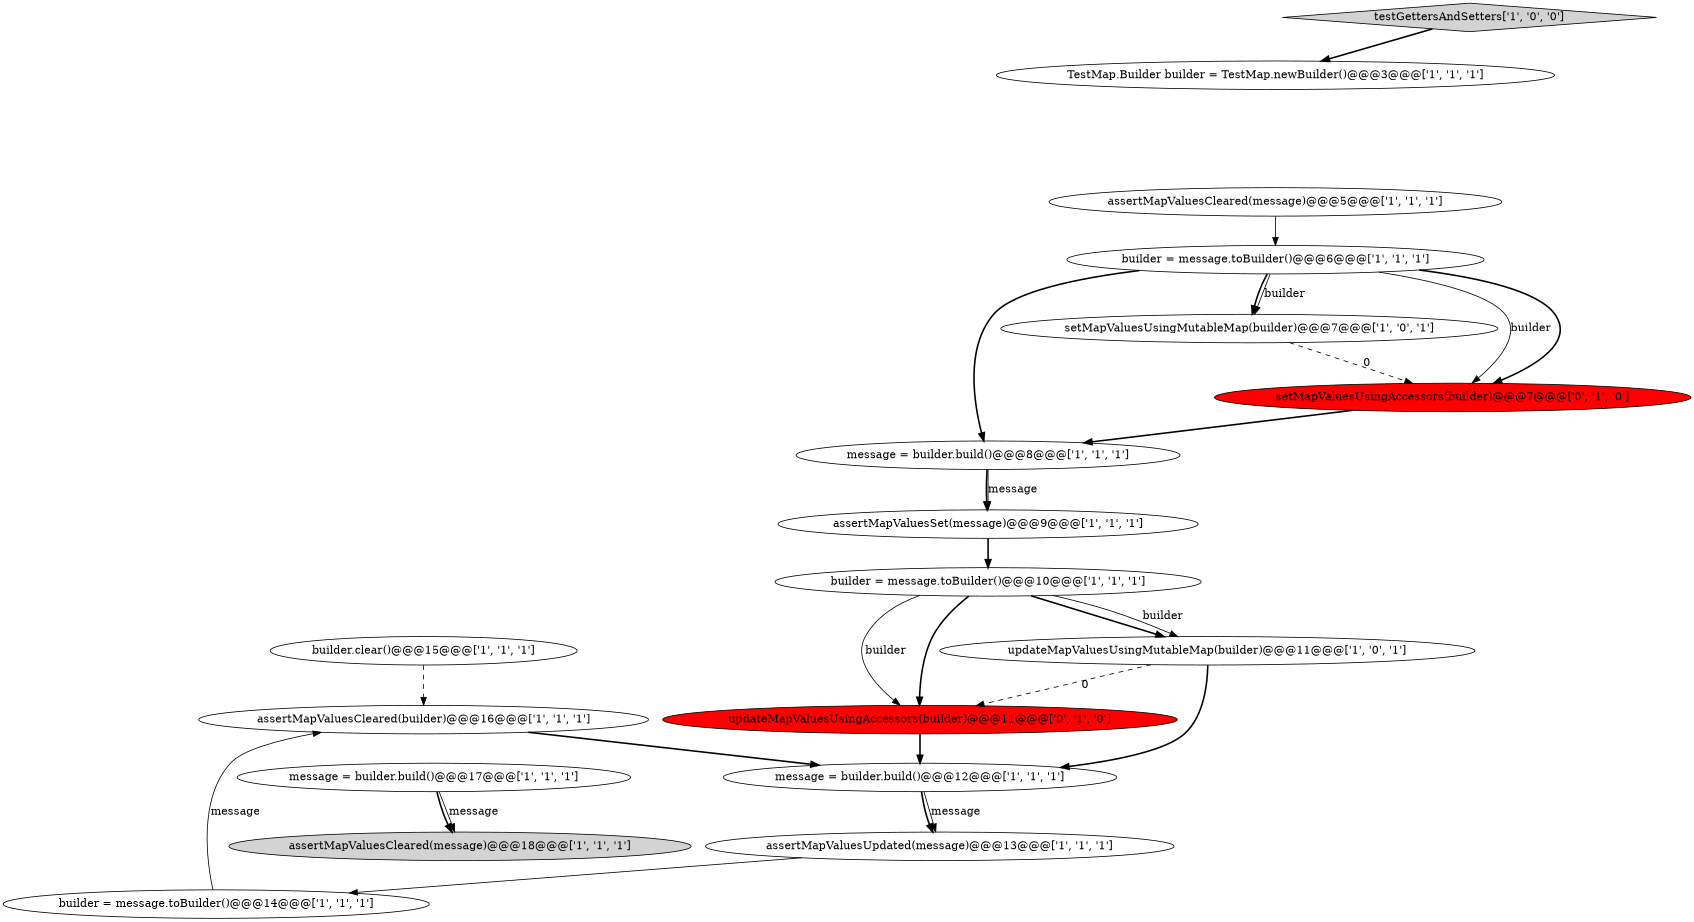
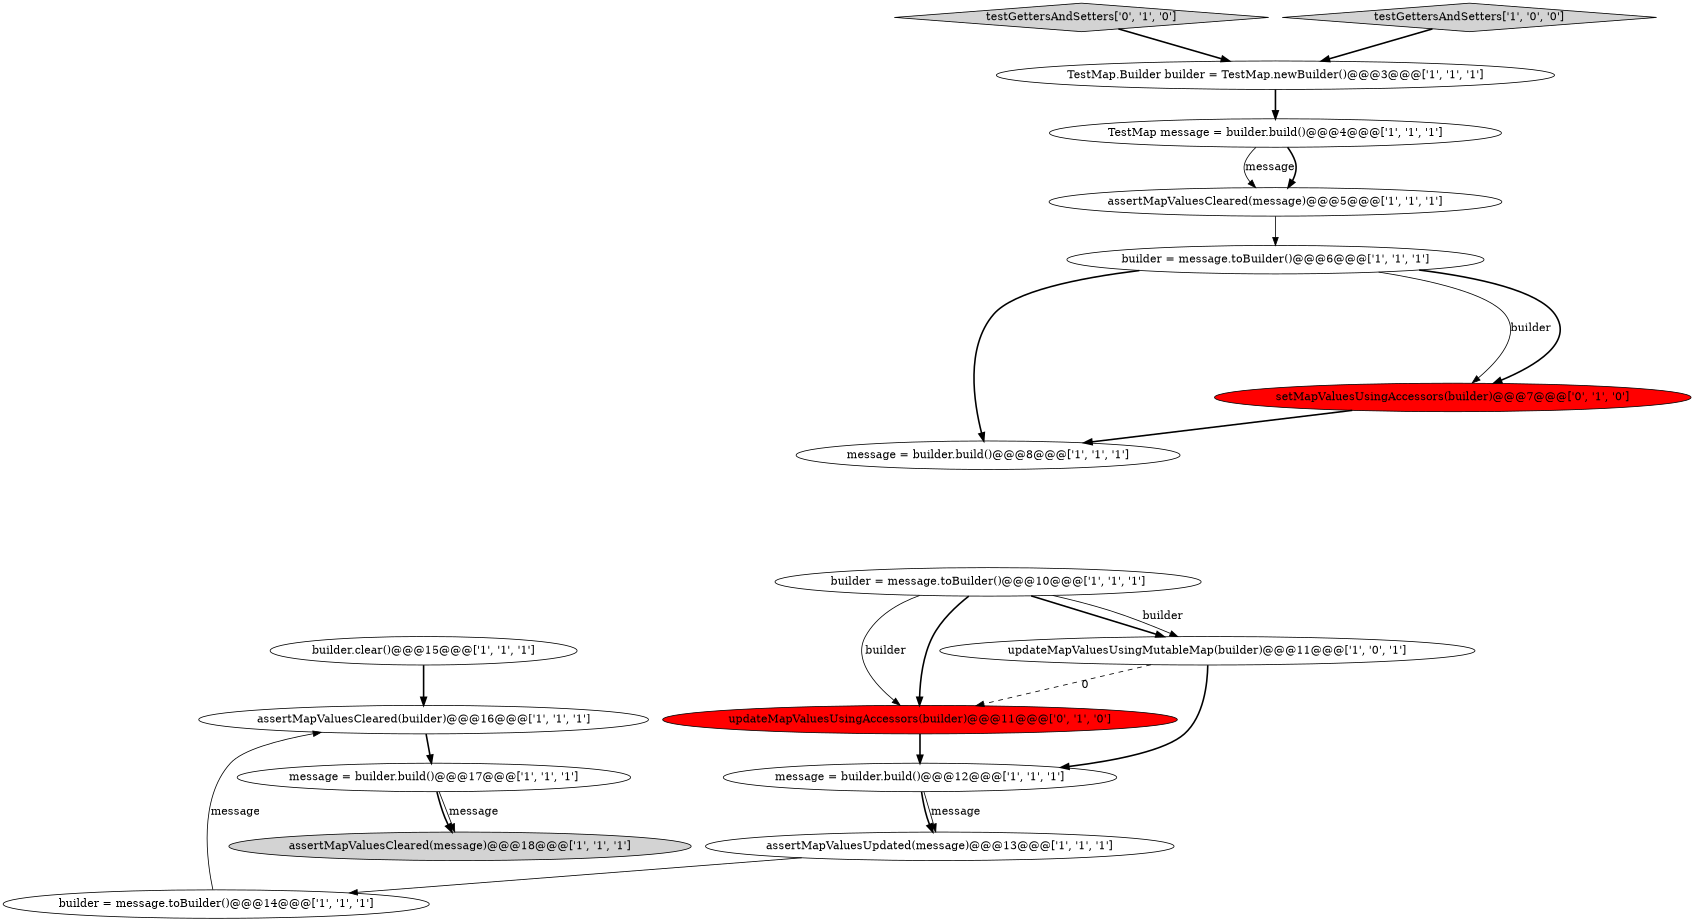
node "testGettersAndSetters['0', '1', '0']": added
node "TestMap message = builder.build()@@@4@@@['1', '1', '1']": added
node "setMapValuesUsingMutableMap(builder)@@@7@@@['1', '0', '1']": removed
node "assertMapValuesSet(message)@@@9@@@['1', '1', '1']": removed
edge "builder.clear()@@@15@@@['1', '1', '1']" -> "assertMapValuesCleared(builder)@@@16@@@['1', '1', '1']": style dashed -> bold
edge "assertMapValuesCleared(builder)@@@16@@@['1', '1', '1']" -> "message = builder.build()@@@12@@@['1', '1', '1']": now "assertMapValuesCleared(builder)@@@16@@@['1', '1', '1']" -> "message = builder.build()@@@17@@@['1', '1', '1']"
